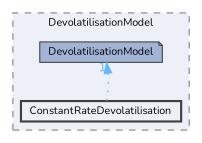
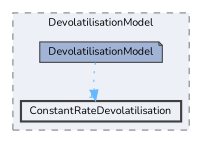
edge "ConstantRateDevolatilisation" -> "DevolatilisationModel": reversed
